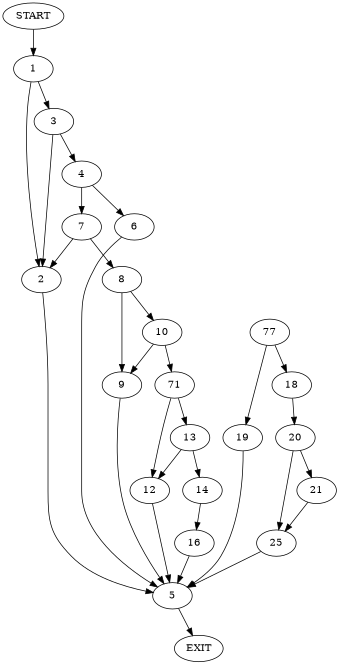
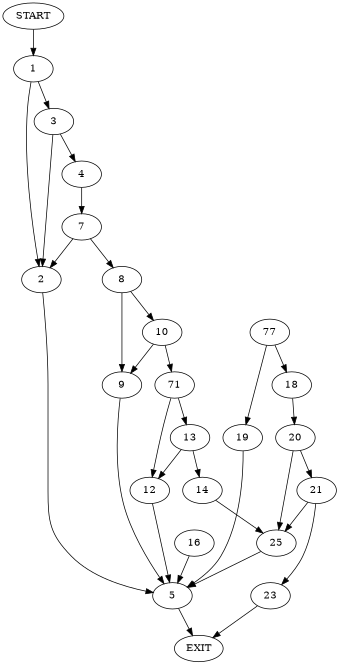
node "6": removed
edge "14" -> "16": now "14" -> "25"
node "23": added
